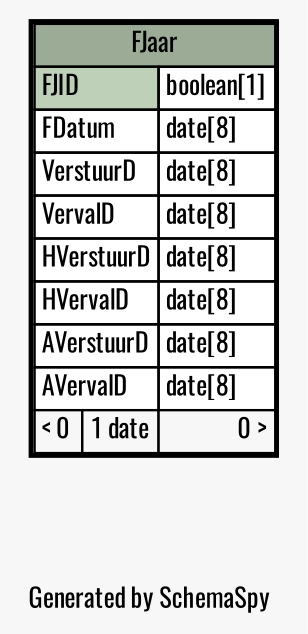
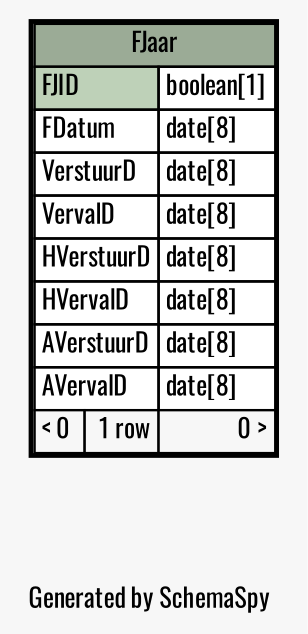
node "FJaar": text "1 date" -> "1 row"
